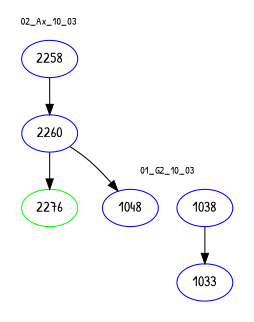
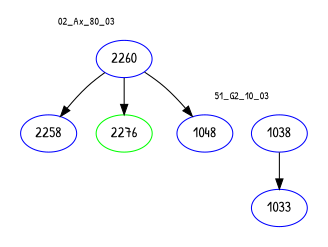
cluster "02_Ax_10_03": label "02_Ax_10_03" -> "02_Ax_80_03"
edge "2258" -> "2260": reversed
cluster "01_G2_10_03": label "01_G2_10_03" -> "51_G2_10_03"
